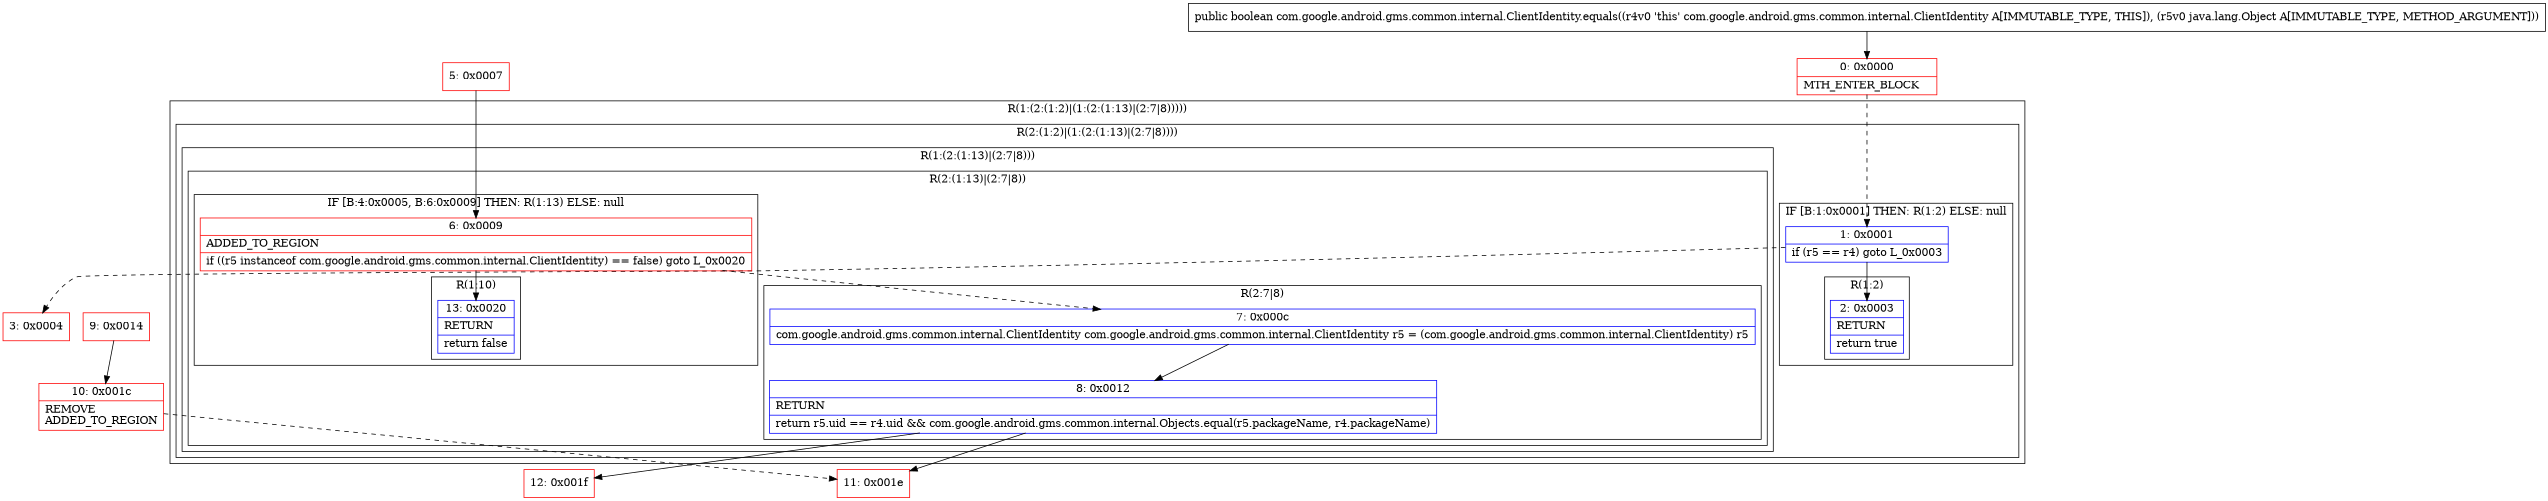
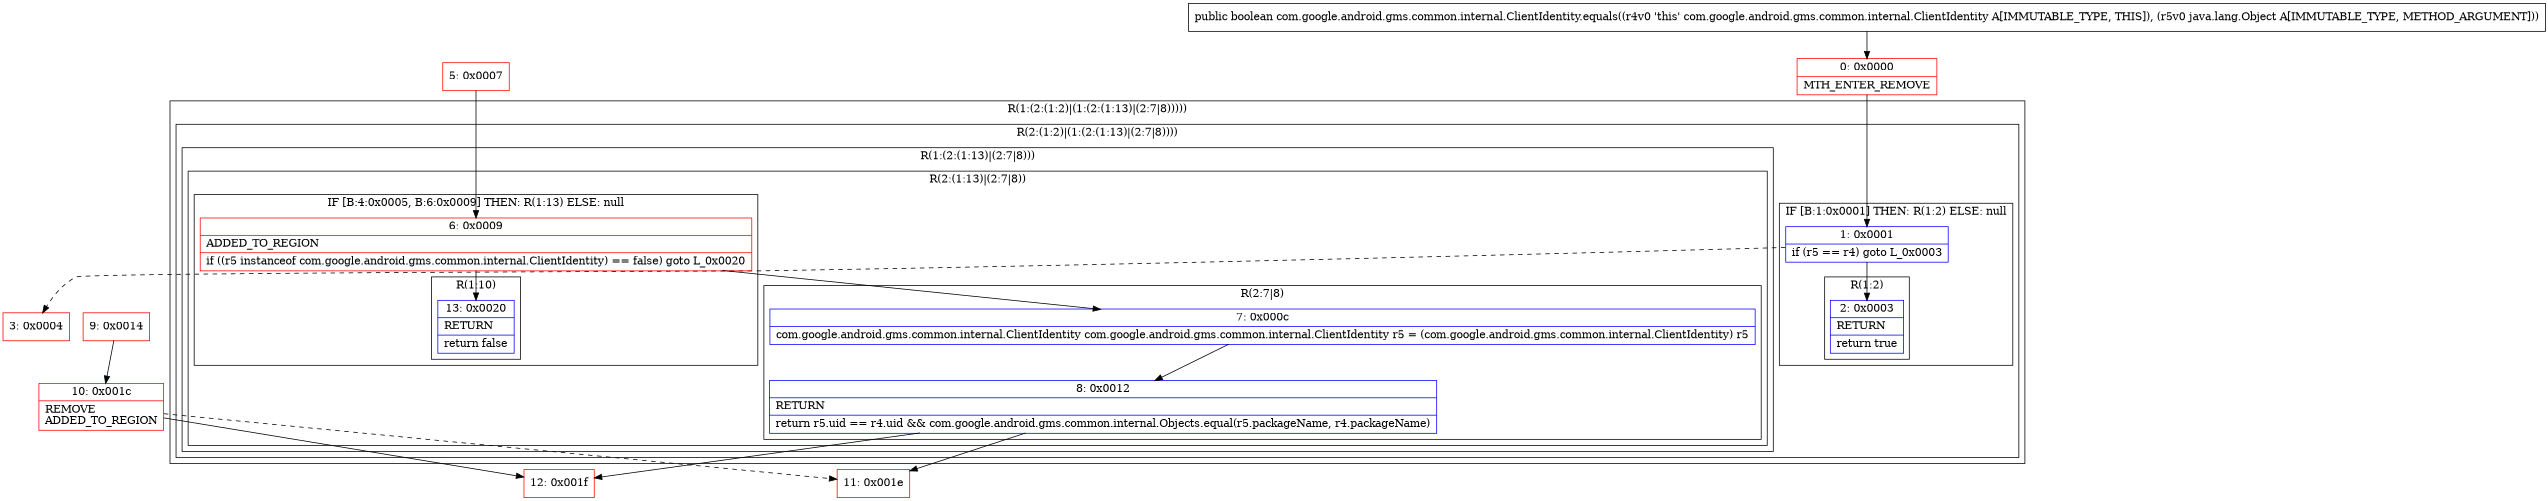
node "0: 0x0000": text "MTH_ENTER_BLOCK" -> "MTH_ENTER_REMOVE"
edge "0: 0x0000" -> "1: 0x0001": style dashed -> solid
edge "6: 0x0009" -> "7: 0x000c": style dashed -> solid
edge "10: 0x001c" -> "12: 0x001f": added
